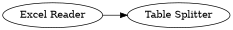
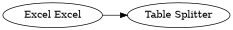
node "Excel Reader": label "Excel Reader" -> "Excel Excel"
